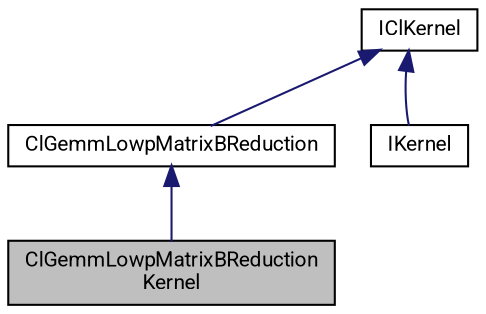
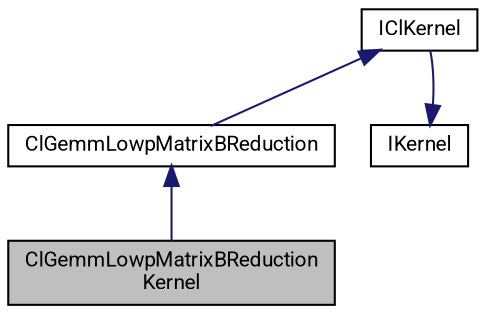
edge "IKernel" -> "IClKernel": reversed
